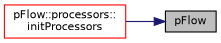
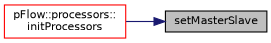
node "pFlow": label "pFlow" -> "setMasterSlave"
